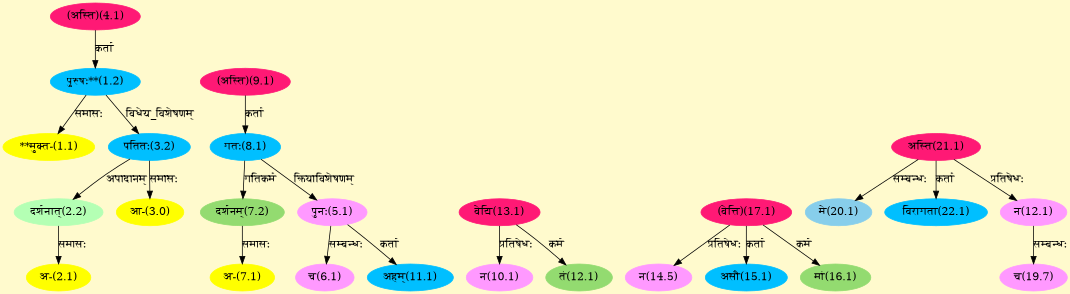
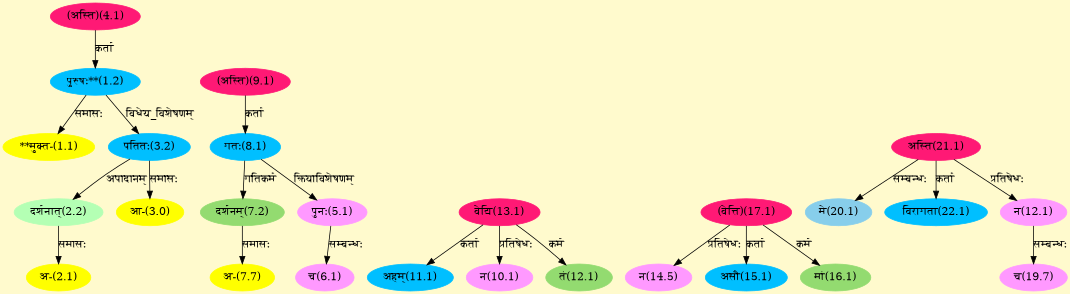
edge "पुनः(5.1)" -> "अहम्(11.1)": now "वेद्मि(13.1)" -> "अहम्(11.1)"
node "अ-(7.1)": label "अ-(7.1)" -> "अ-(7.7)"
